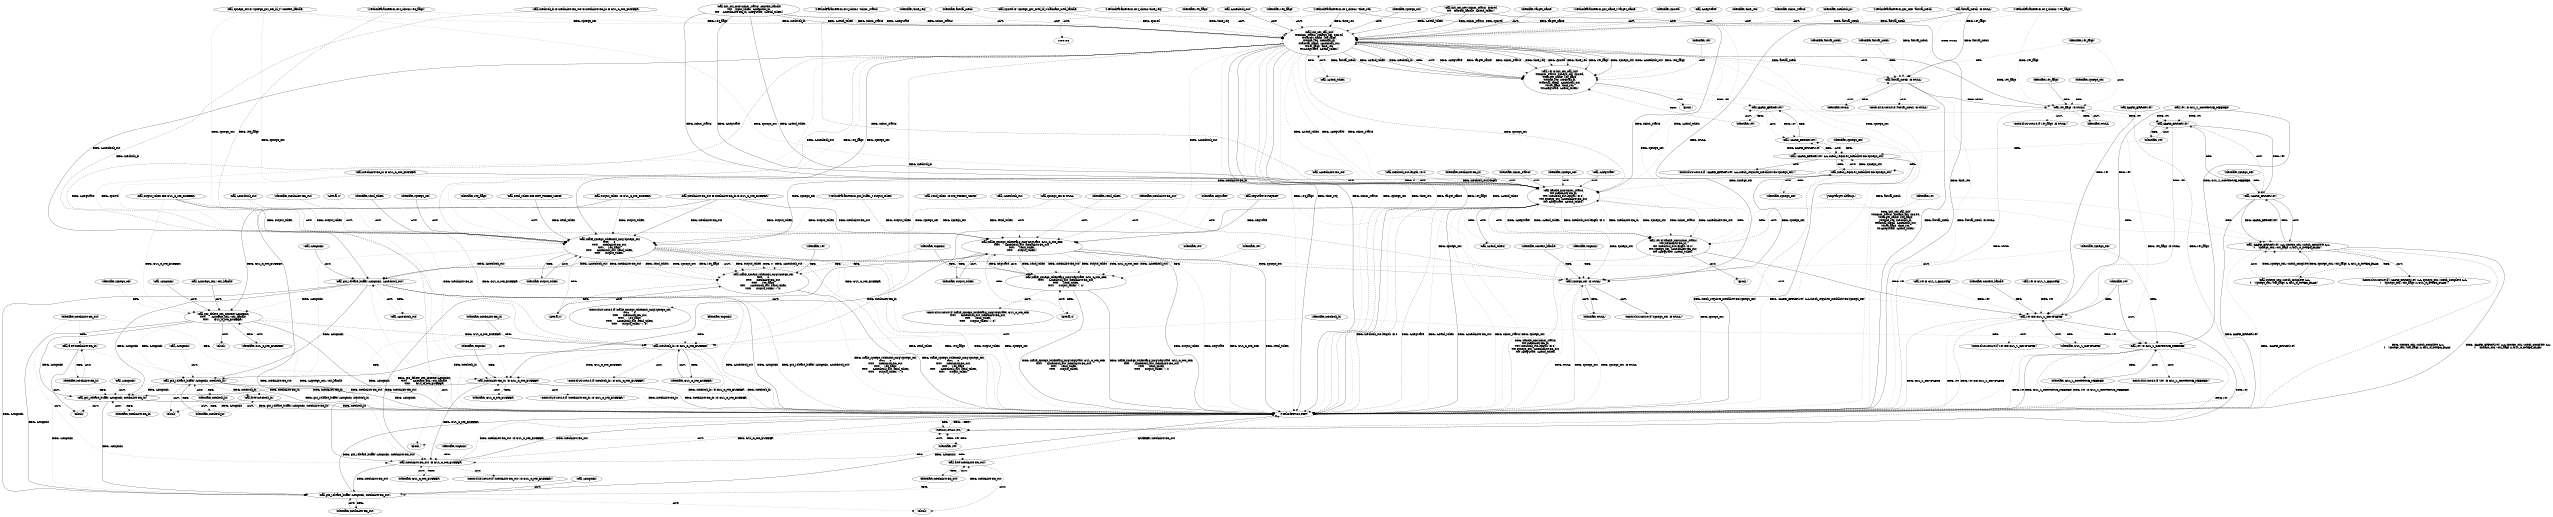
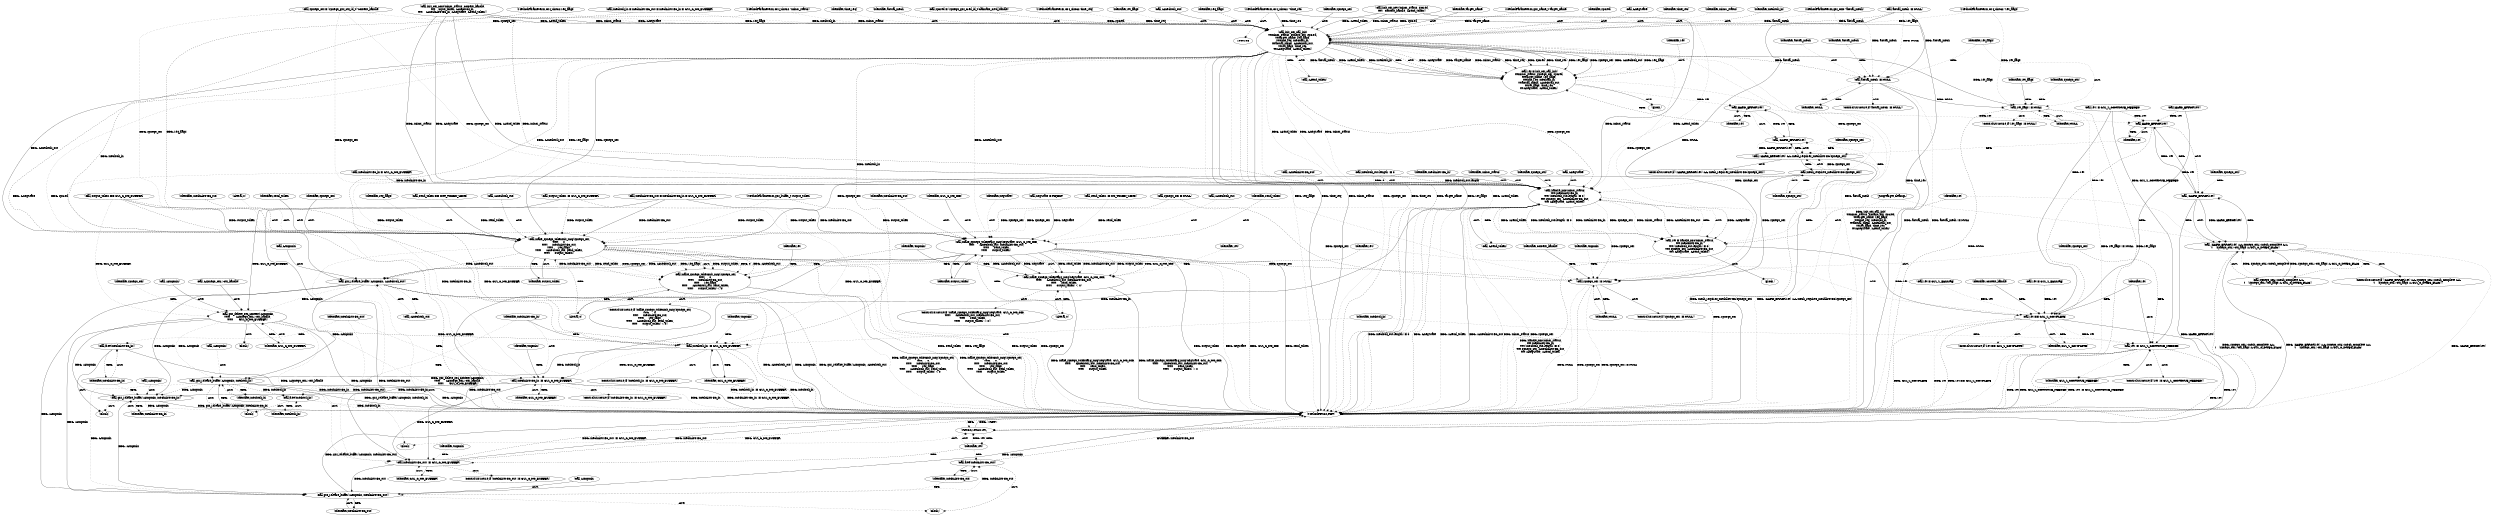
node "(Identifier,GSS_C_NO_OID)": added
edge "(Call,free(mechListMIC_in))" -> "(MethodReturn,RET)": style dotted -> solid
edge "(Call,free(mechtok_in))" -> "(MethodReturn,RET)": style solid -> dotted
edge "(Call,gss_release_buffer(&tmpmin, mechListMIC_out))" -> "(Call,free(mechListMIC_out))": arrowhead diamond -> box
